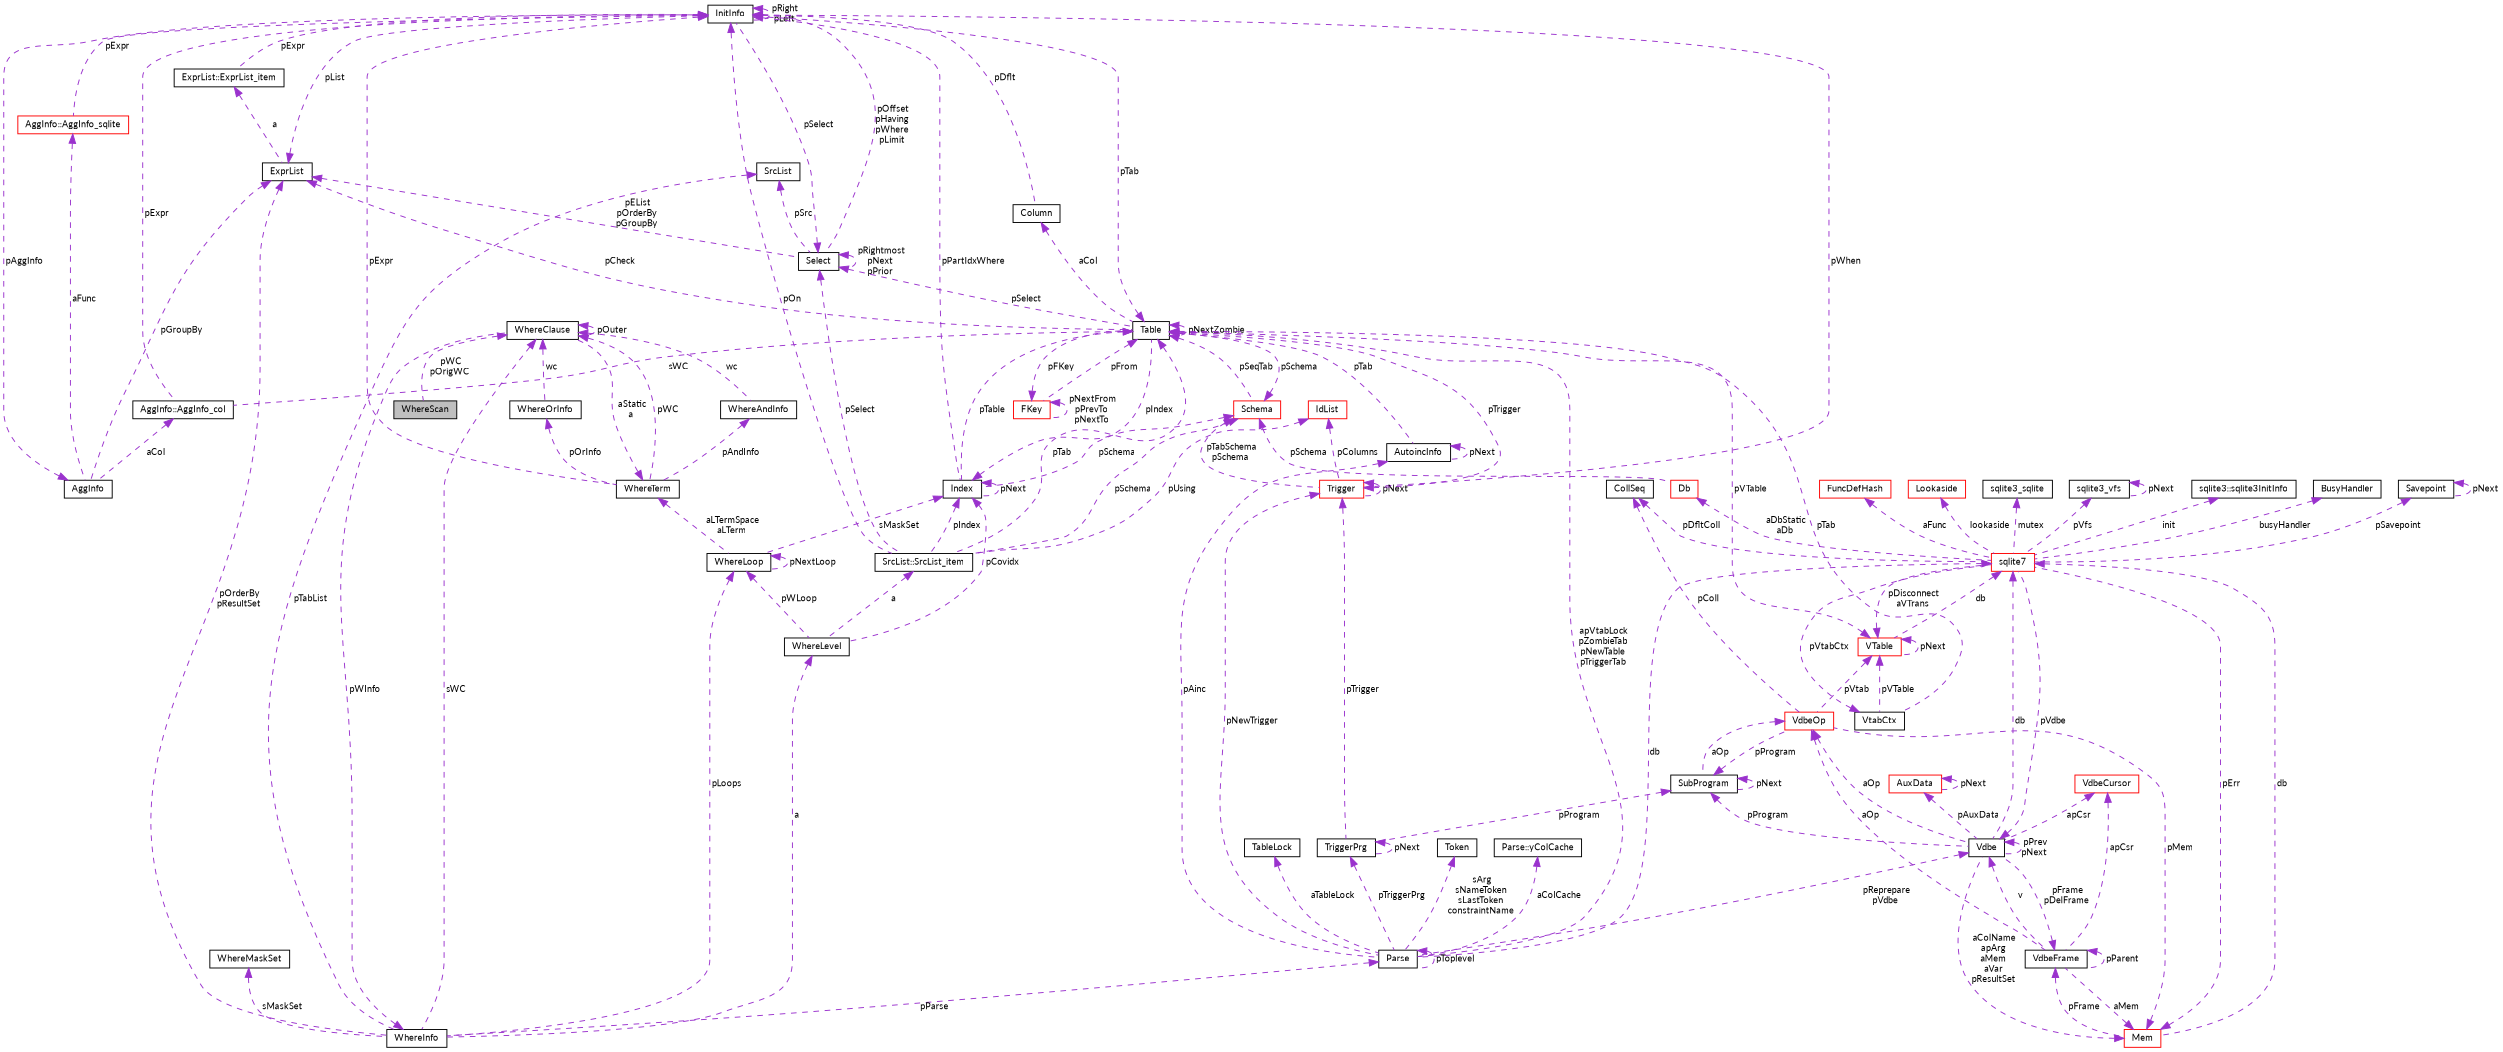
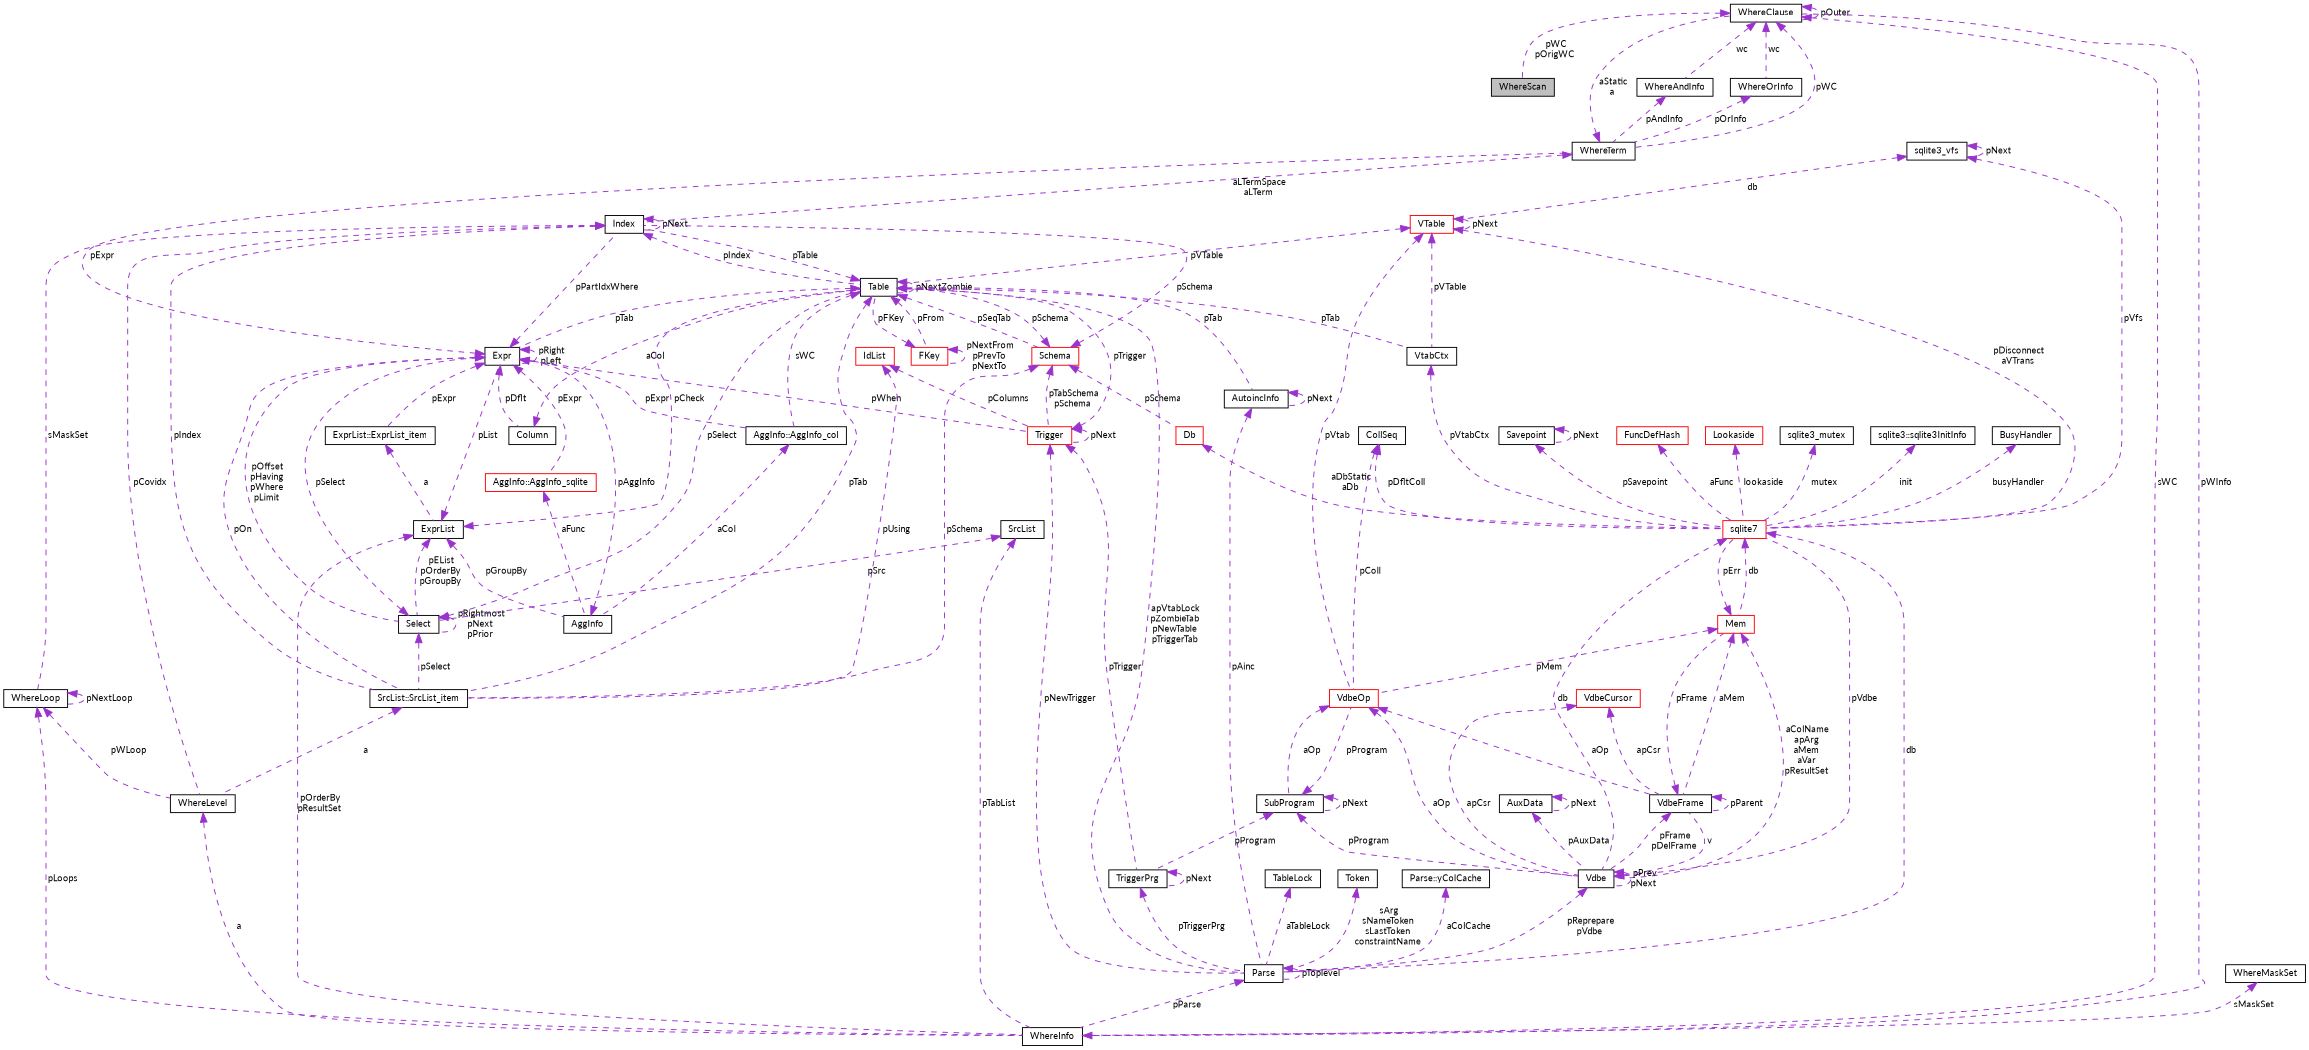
node "InitInfo": label "InitInfo" -> "Expr"
node "sqlite3_sqlite": label "sqlite3_sqlite" -> "sqlite3_mutex"
edge "WhereLoop" -> "WhereTerm": now "Index" -> "WhereTerm"
edge "VTable" -> "sqlite7": now "VTable" -> "sqlite3_vfs"
node "AuxData": color red -> black
